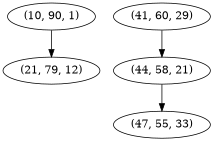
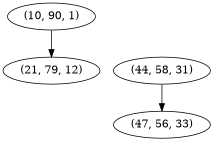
node "(41, 60, 29)": removed
node "(44, 58, 21)": label "(44, 58, 21)" -> "(44, 58, 31)"
node "(47, 55, 33)": label "(47, 55, 33)" -> "(47, 56, 33)"
